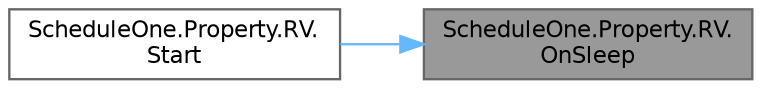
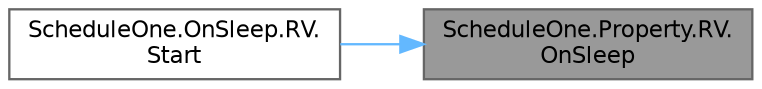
node "ScheduleOne.Property.RV. Start": label "ScheduleOne.Property.RV. Start" -> "ScheduleOne.OnSleep.RV. Start"
